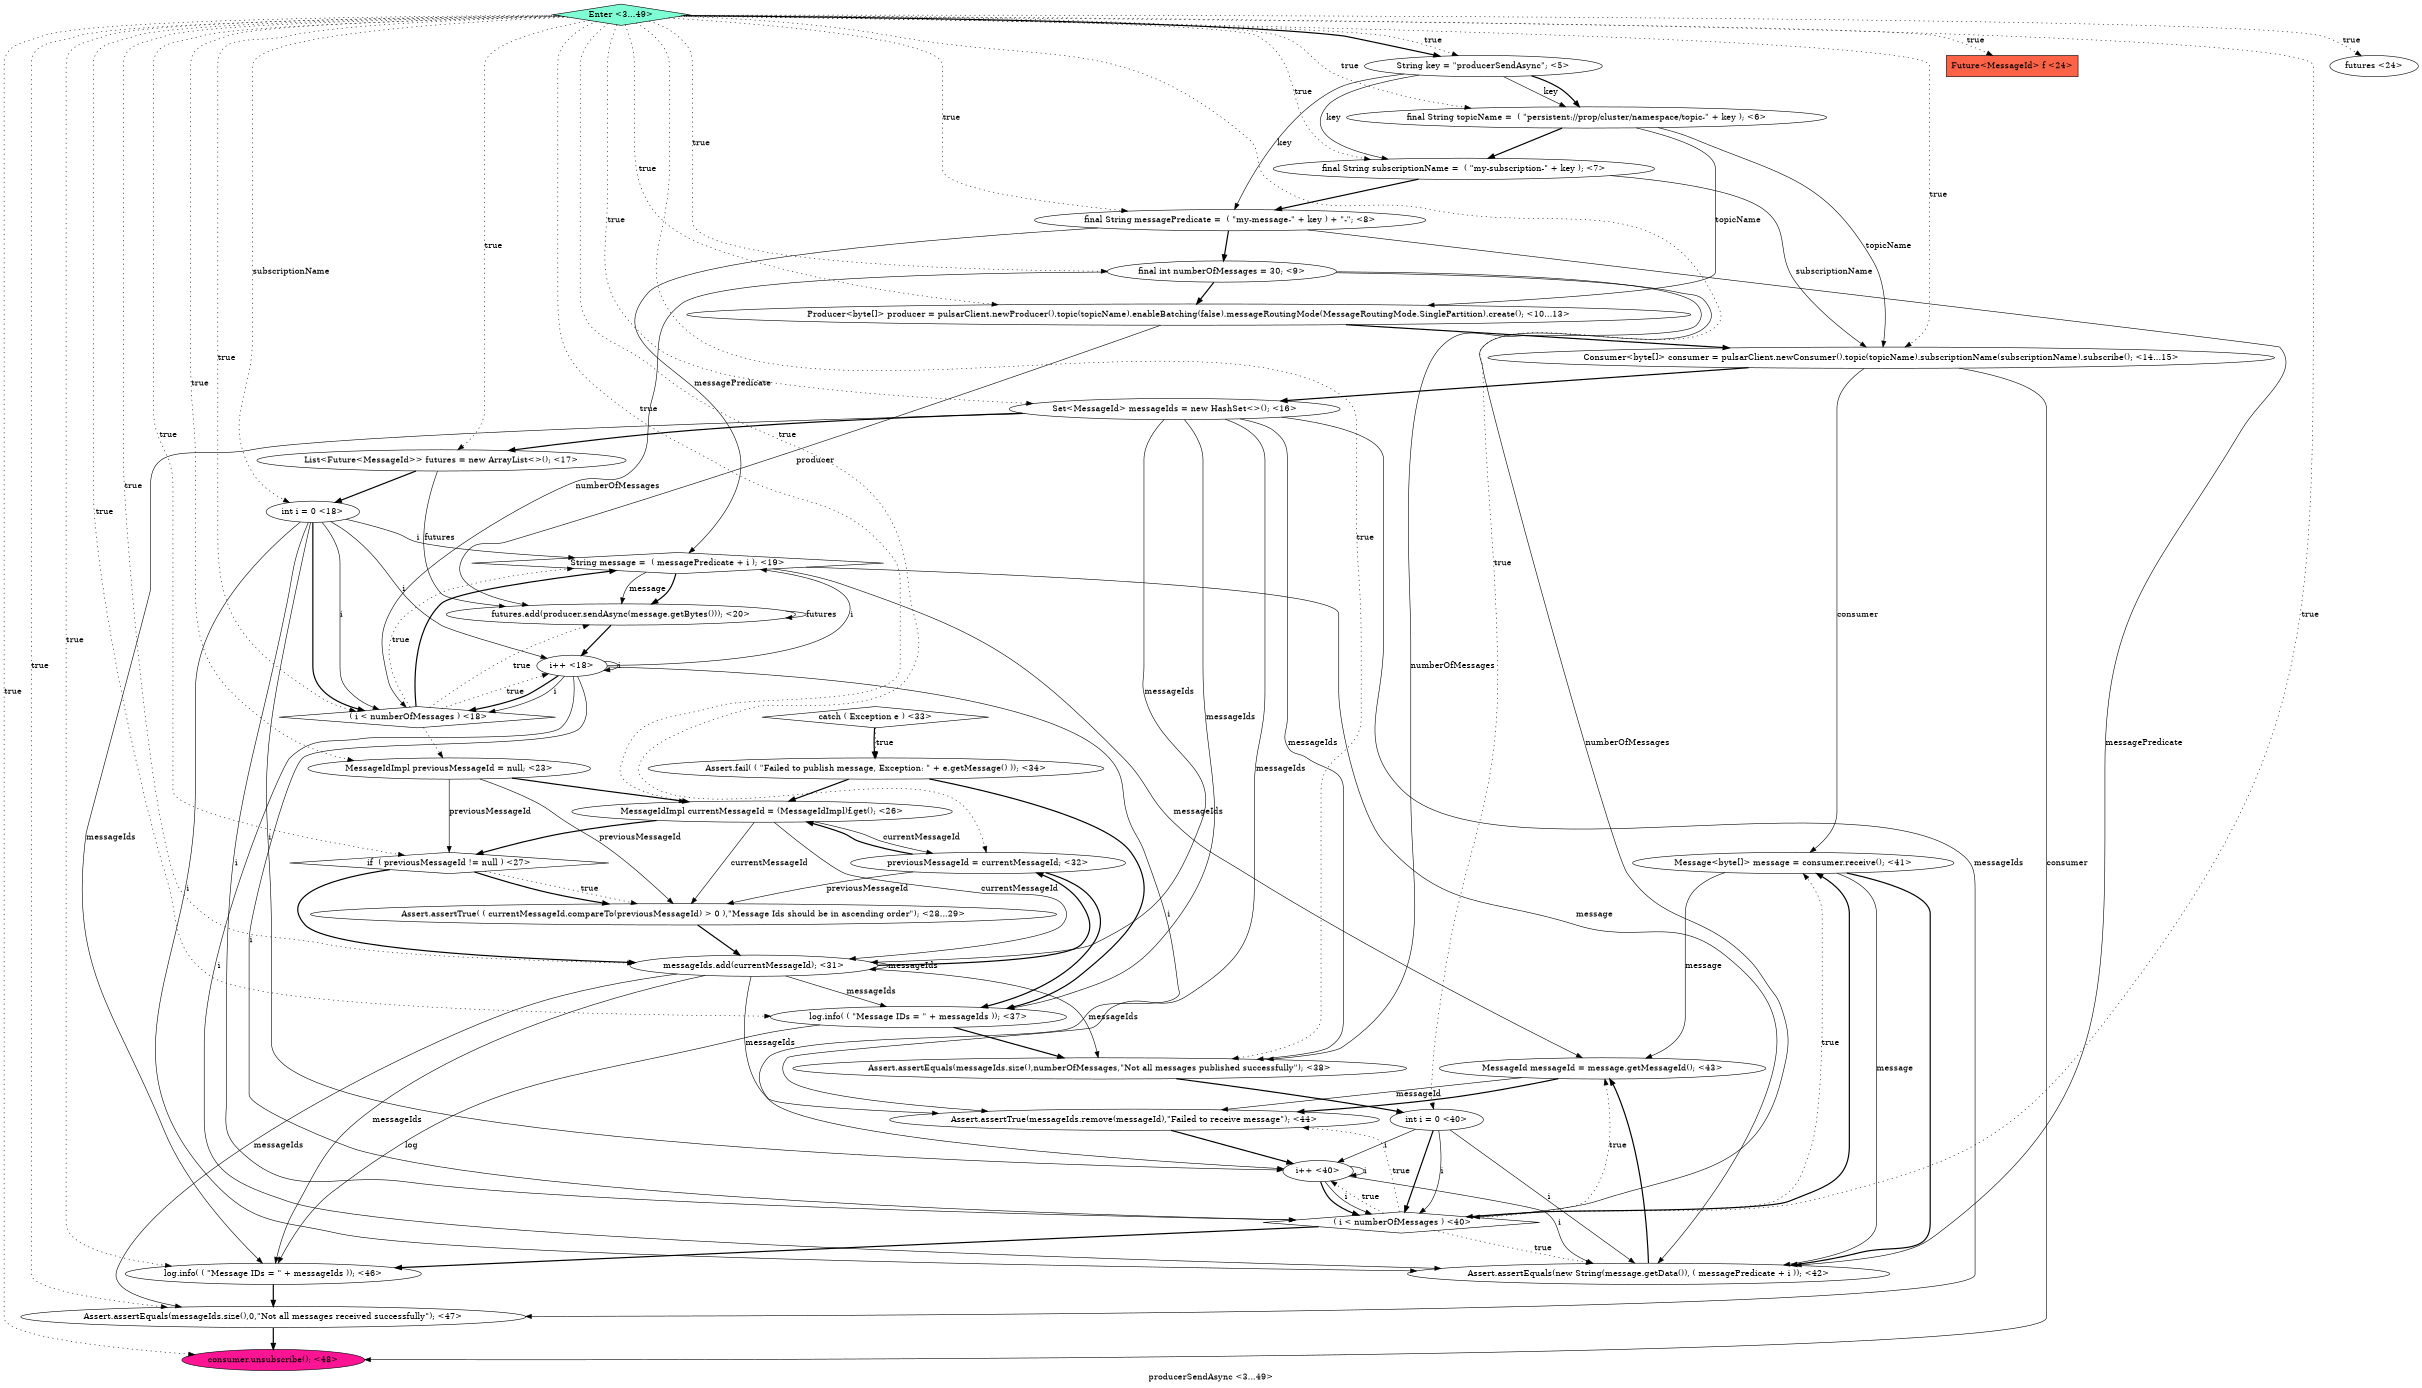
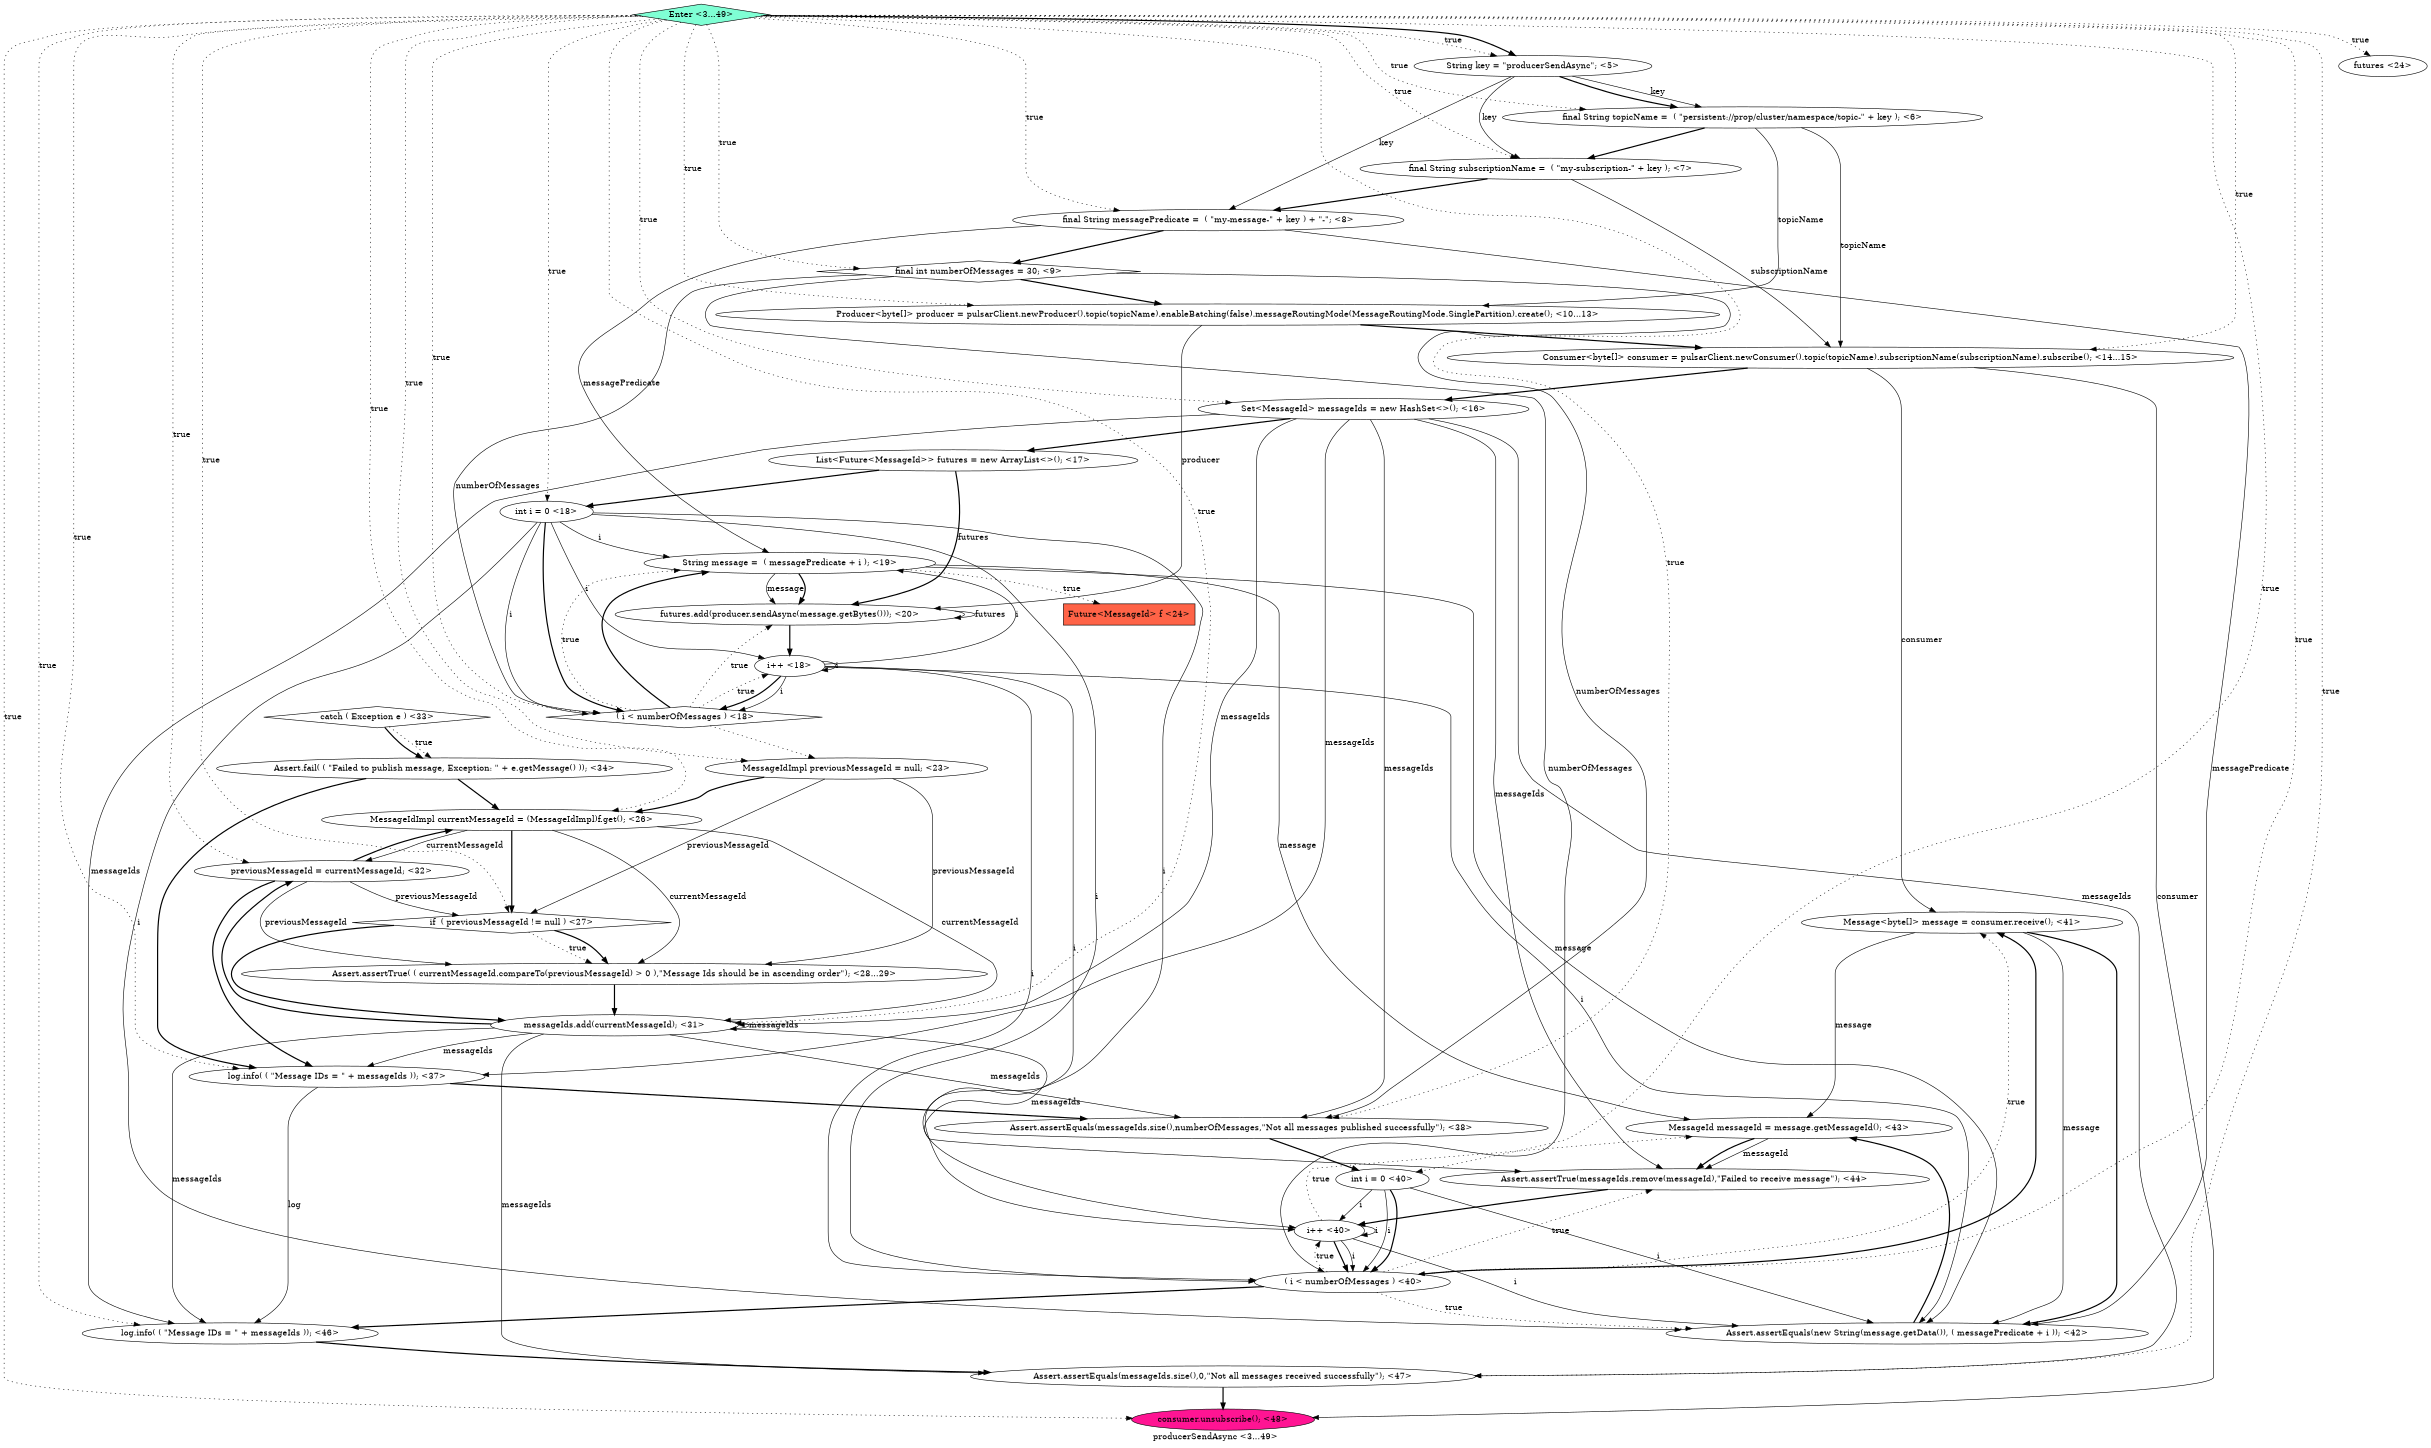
edge "Enter <3...49>" -> "Future<MessageId> f <24>": now "String message =  ( messagePredicate + i ); <19>" -> "Future<MessageId> f <24>"
edge "Enter <3...49>" -> "List<Future<MessageId>> futures = new ArrayList<>(); <17>": removed, label "true"
edge "Enter <3...49>" -> "int i = 0 <18>": label "subscriptionName" -> "true"
node "final int numberOfMessages = 30; <9>": shape ellipse -> diamond
edge "List<Future<MessageId>> futures = new ArrayList<>(); <17>" -> "futures.add(producer.sendAsync(message.getBytes())); <20>": style solid -> bold
node "String message =  ( messagePredicate + i ); <19>": shape diamond -> ellipse
edge "String message =  ( messagePredicate + i ); <19>" -> "MessageId messageId = message.getMessageId(); <43>": label "messageIds" -> "message"
edge "previousMessageId = currentMessageId; <32>" -> "if  ( previousMessageId != null ) <27>": added, label "previousMessageId"
edge "( i < numberOfMessages ) <40>" -> "MessageId messageId = message.getMessageId(); <43>": now "i++ <40>" -> "MessageId messageId = message.getMessageId(); <43>"
node "( i < numberOfMessages ) <40>": shape diamond -> ellipse
